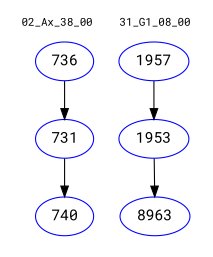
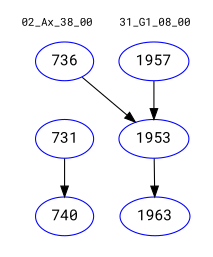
edge "736" -> "731": now "736" -> "1953"
node "8963": label "8963" -> "1963"
